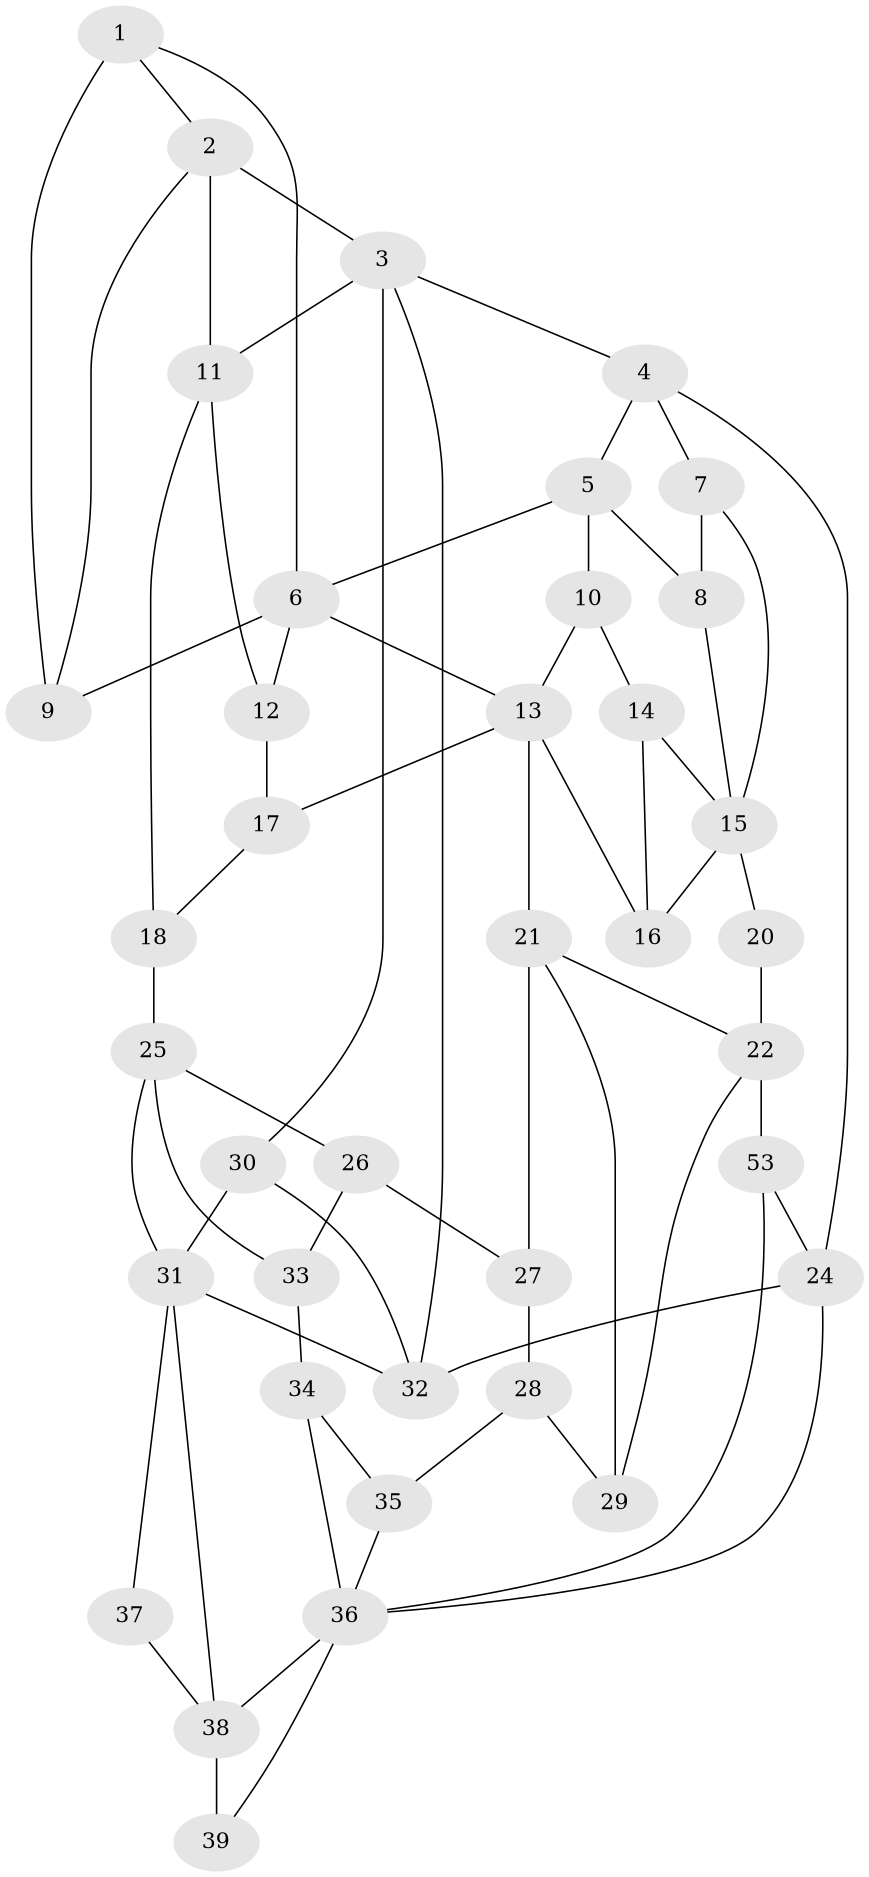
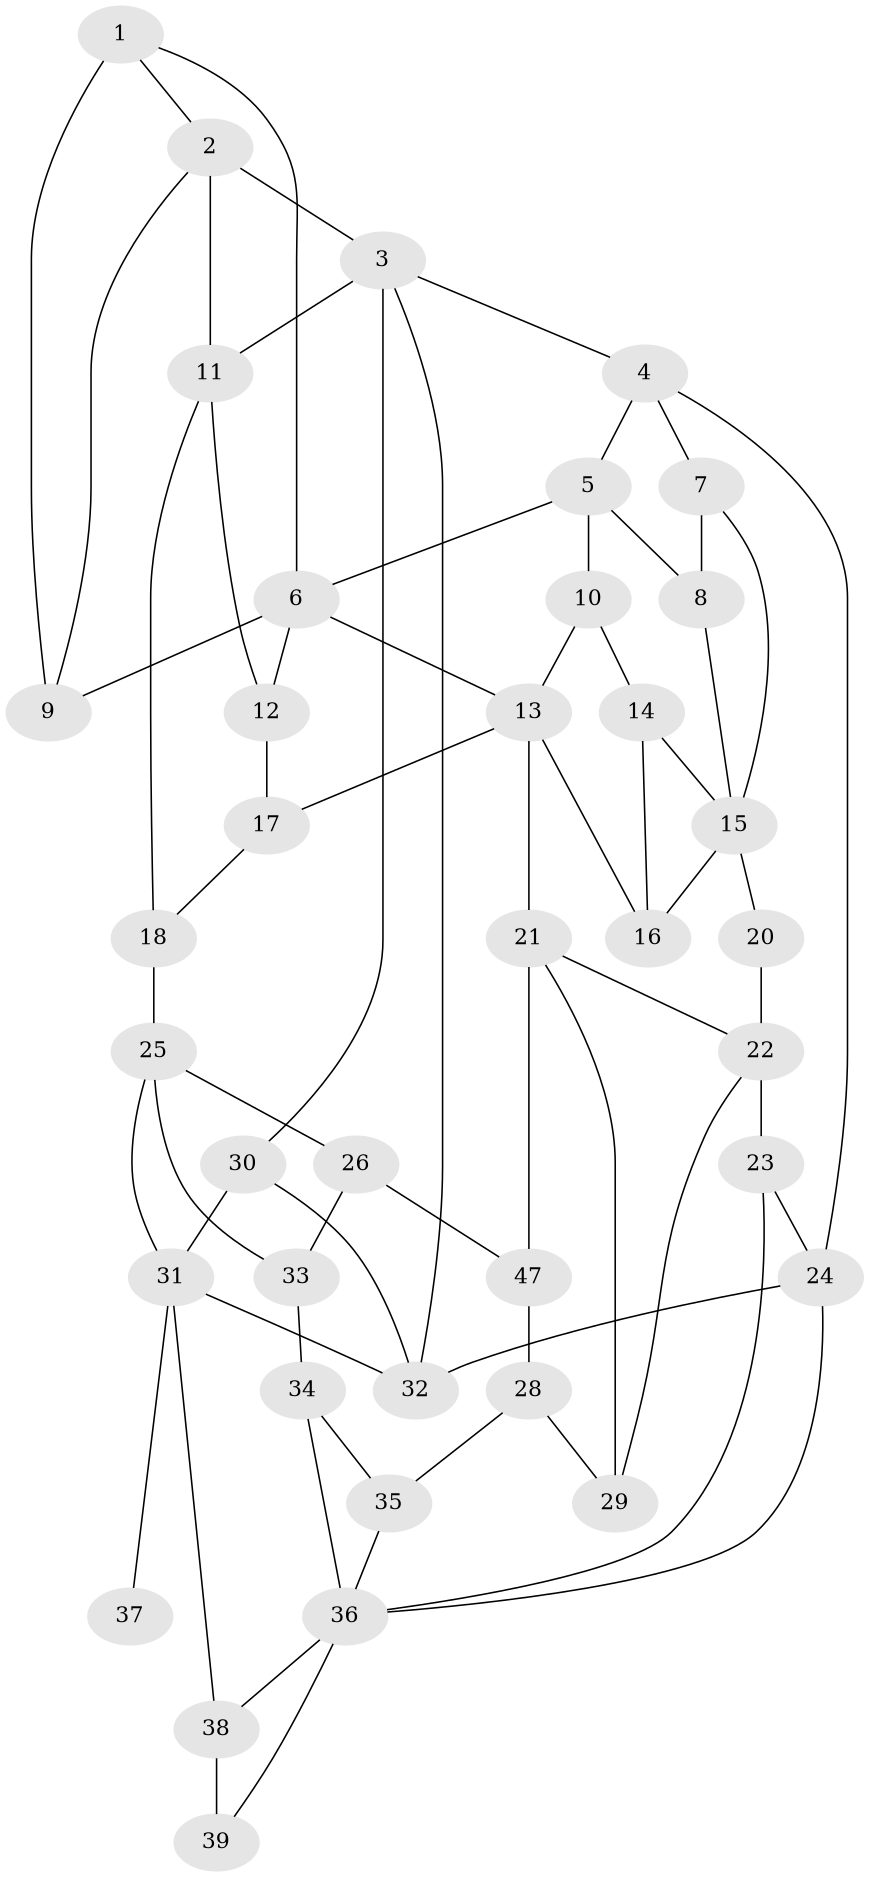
node "53": label "53" -> "23"
node "27": label "27" -> "47"
edge "37" -- "38": removed
